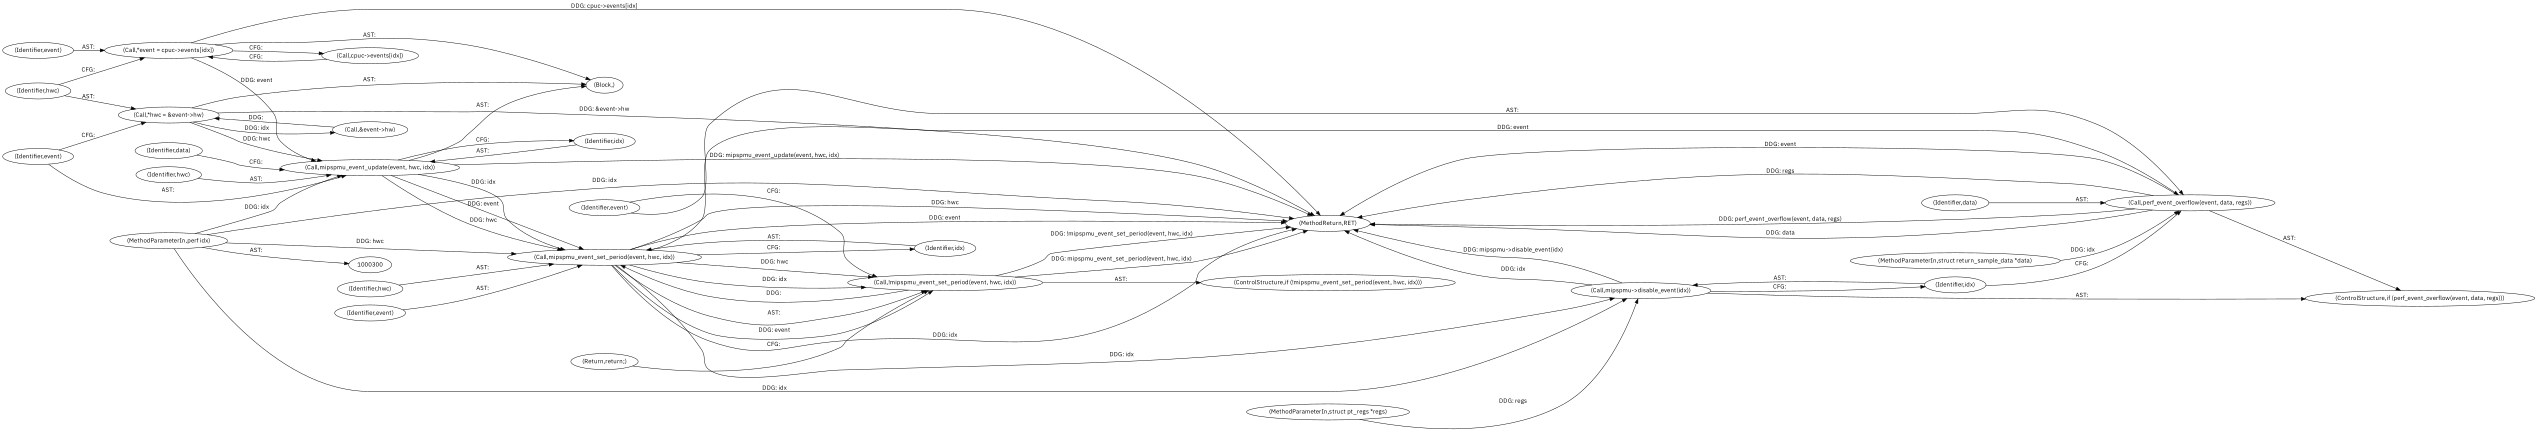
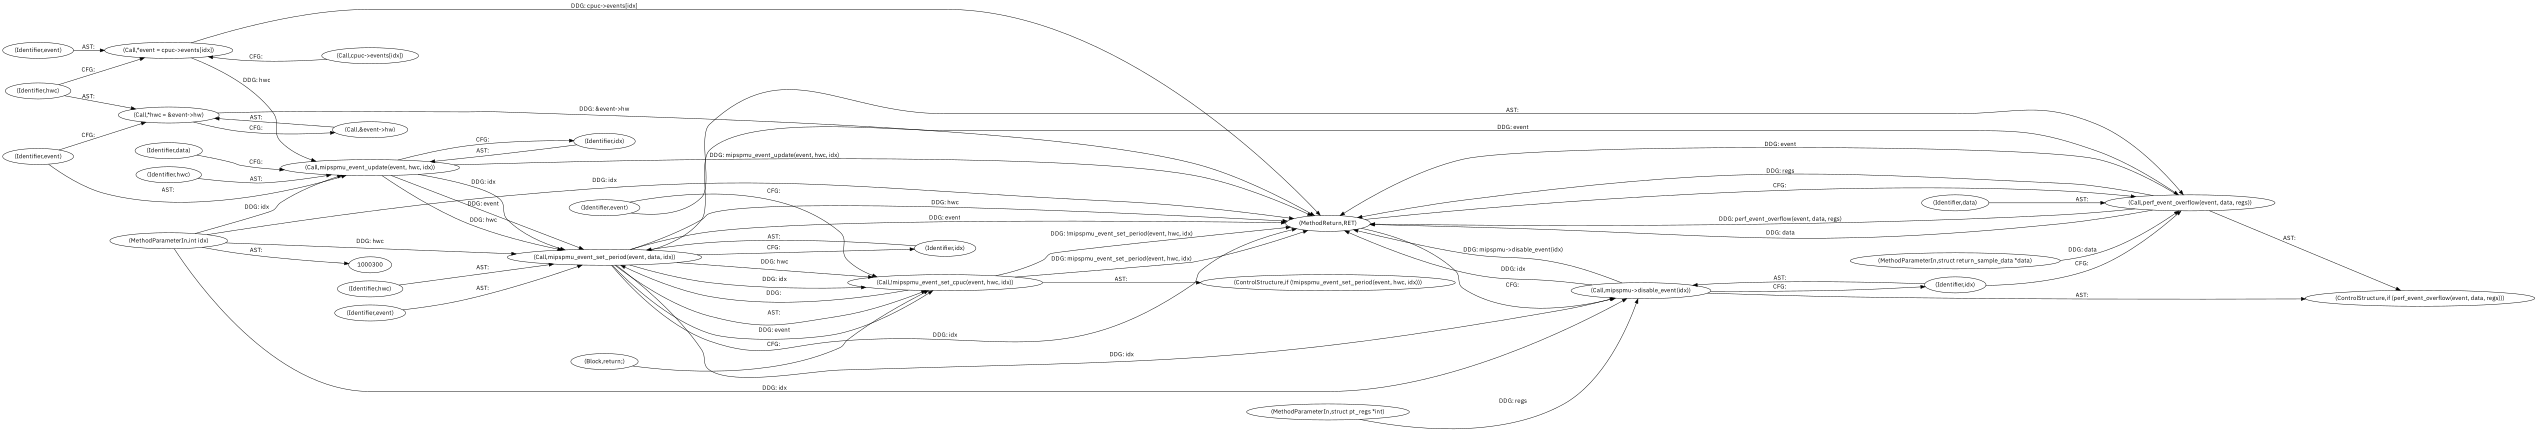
edge "(Call,*event = cpuc->events[idx])" -> "(Call,cpuc->events[idx])": removed, label "CFG:"
edge "(Call,*event = cpuc->events[idx])" -> "(Call,mipspmu_event_update(event, hwc, idx))": label "DDG: event" -> "DDG: hwc"
node "(Block,)": removed
edge "(Call,&event->hw)" -> "(Call,*hwc = &event->hw)": label "DDG: " -> "AST: "
edge "(Call,*hwc = &event->hw)" -> "(Call,&event->hw)": label "DDG: idx" -> "CFG: "
edge "(Call,*hwc = &event->hw)" -> "(Call,mipspmu_event_update(event, hwc, idx))": removed, label "DDG: hwc"
edge "(MethodReturn,RET)" -> "(Call,perf_event_overflow(event, data, regs))": added, label "CFG:"
node "(MethodParameterIn,perf idx)": label "(MethodParameterIn,perf idx)" -> "(MethodParameterIn,int idx)"
edge "(MethodParameterIn,struct return_sample_data *data)" -> "(Call,perf_event_overflow(event, data, regs))": label "DDG: idx" -> "DDG: data"
node "(Call,mipspmu_event_set_period(event, hwc, idx))": label "(Call,mipspmu_event_set_period(event, hwc, idx))" -> "(Call,mipspmu_event_set_period(event, data, idx))"
node "(Call,!mipspmu_event_set_period(event, hwc, idx))": label "(Call,!mipspmu_event_set_period(event, hwc, idx))" -> "(Call,!mipspmu_event_set_cpuc(event, hwc, idx))"
edge "(MethodReturn,RET)" -> "(Call,mipspmu->disable_event(idx))": added, label "CFG:"
node "(Return,return;)": label "(Return,return;)" -> "(Block,return;)"
node "(MethodParameterIn,struct pt_regs *regs)": label "(MethodParameterIn,struct pt_regs *regs)" -> "(MethodParameterIn,struct pt_regs *int)"
